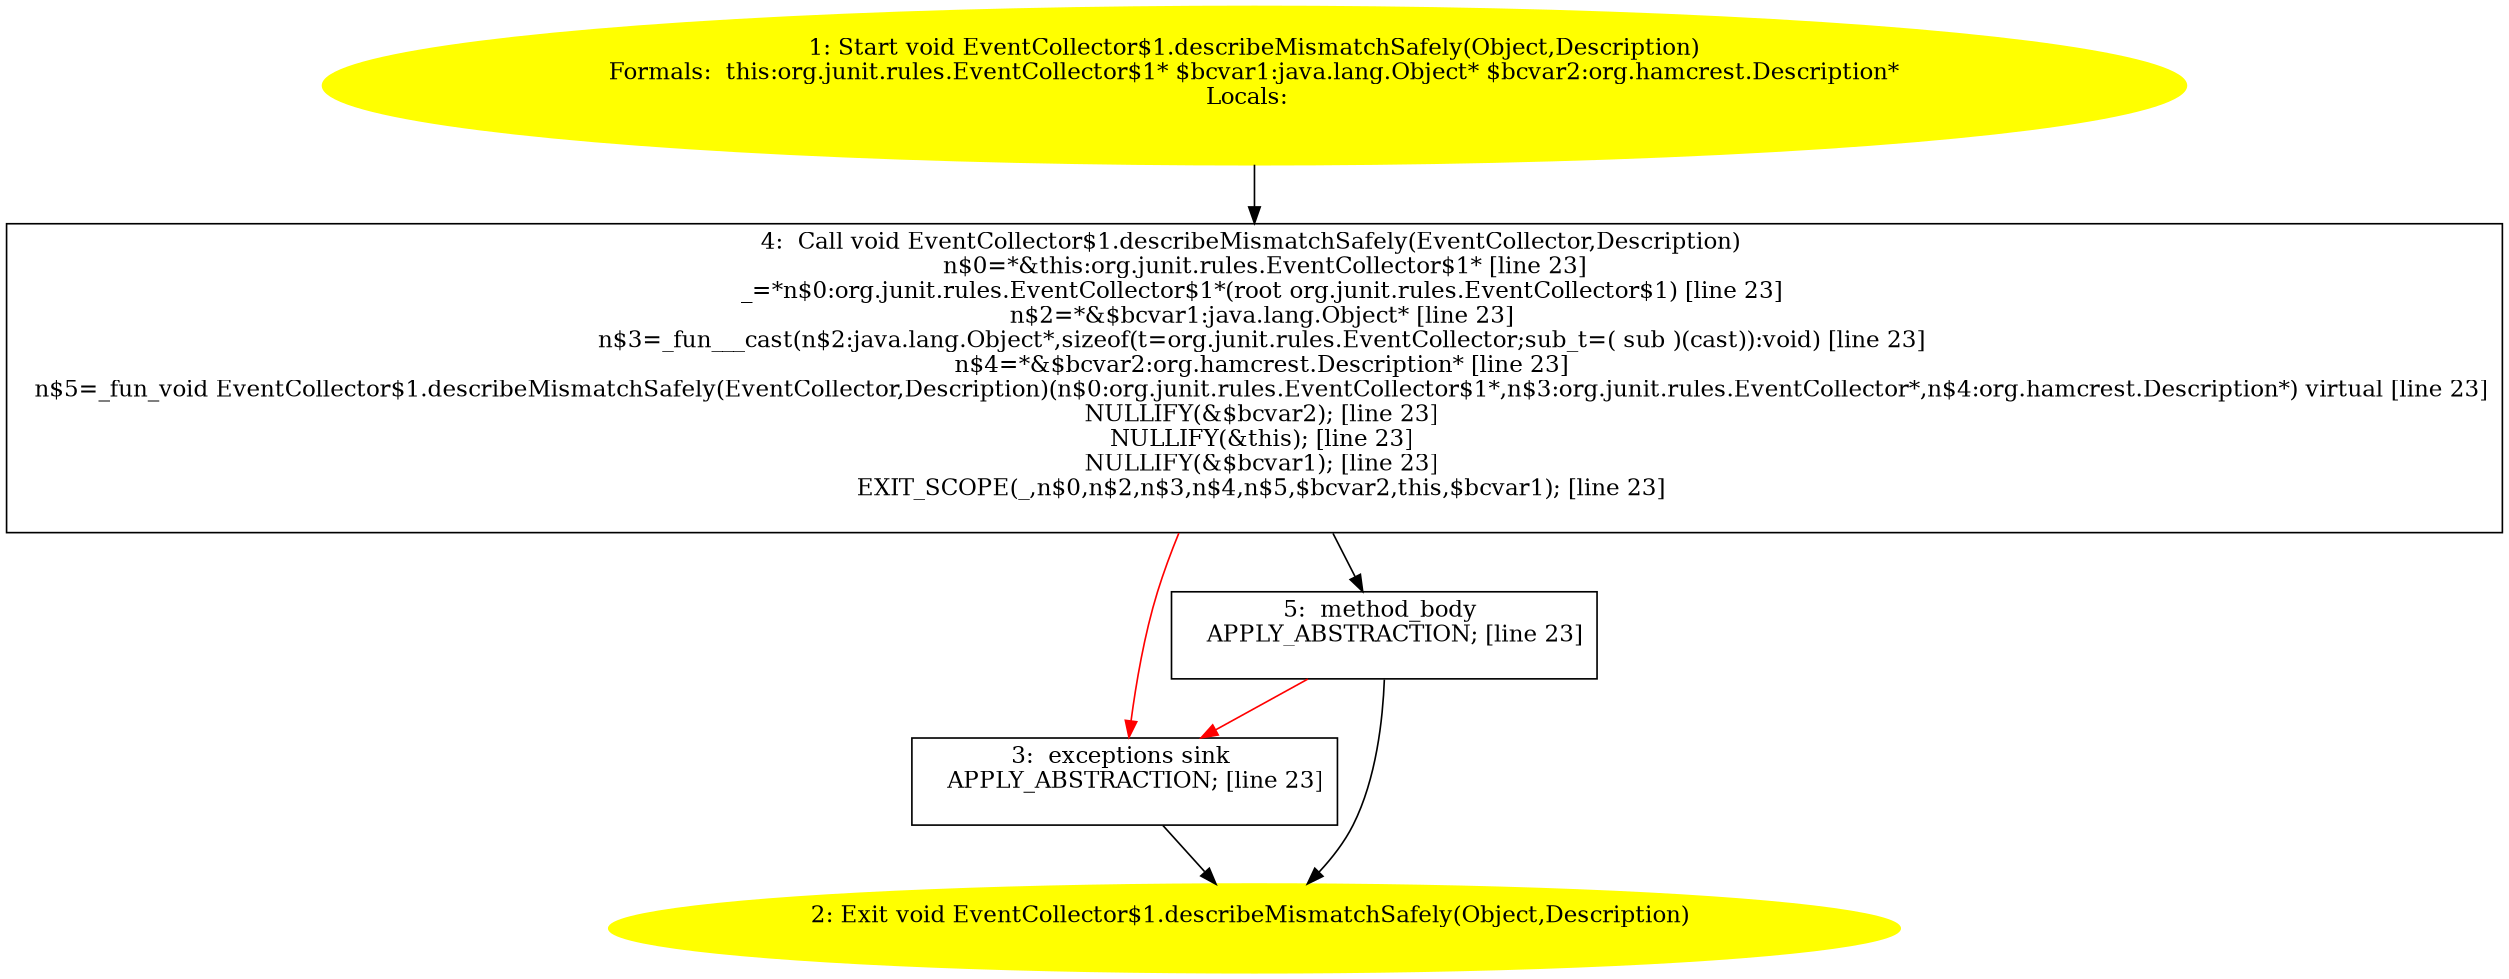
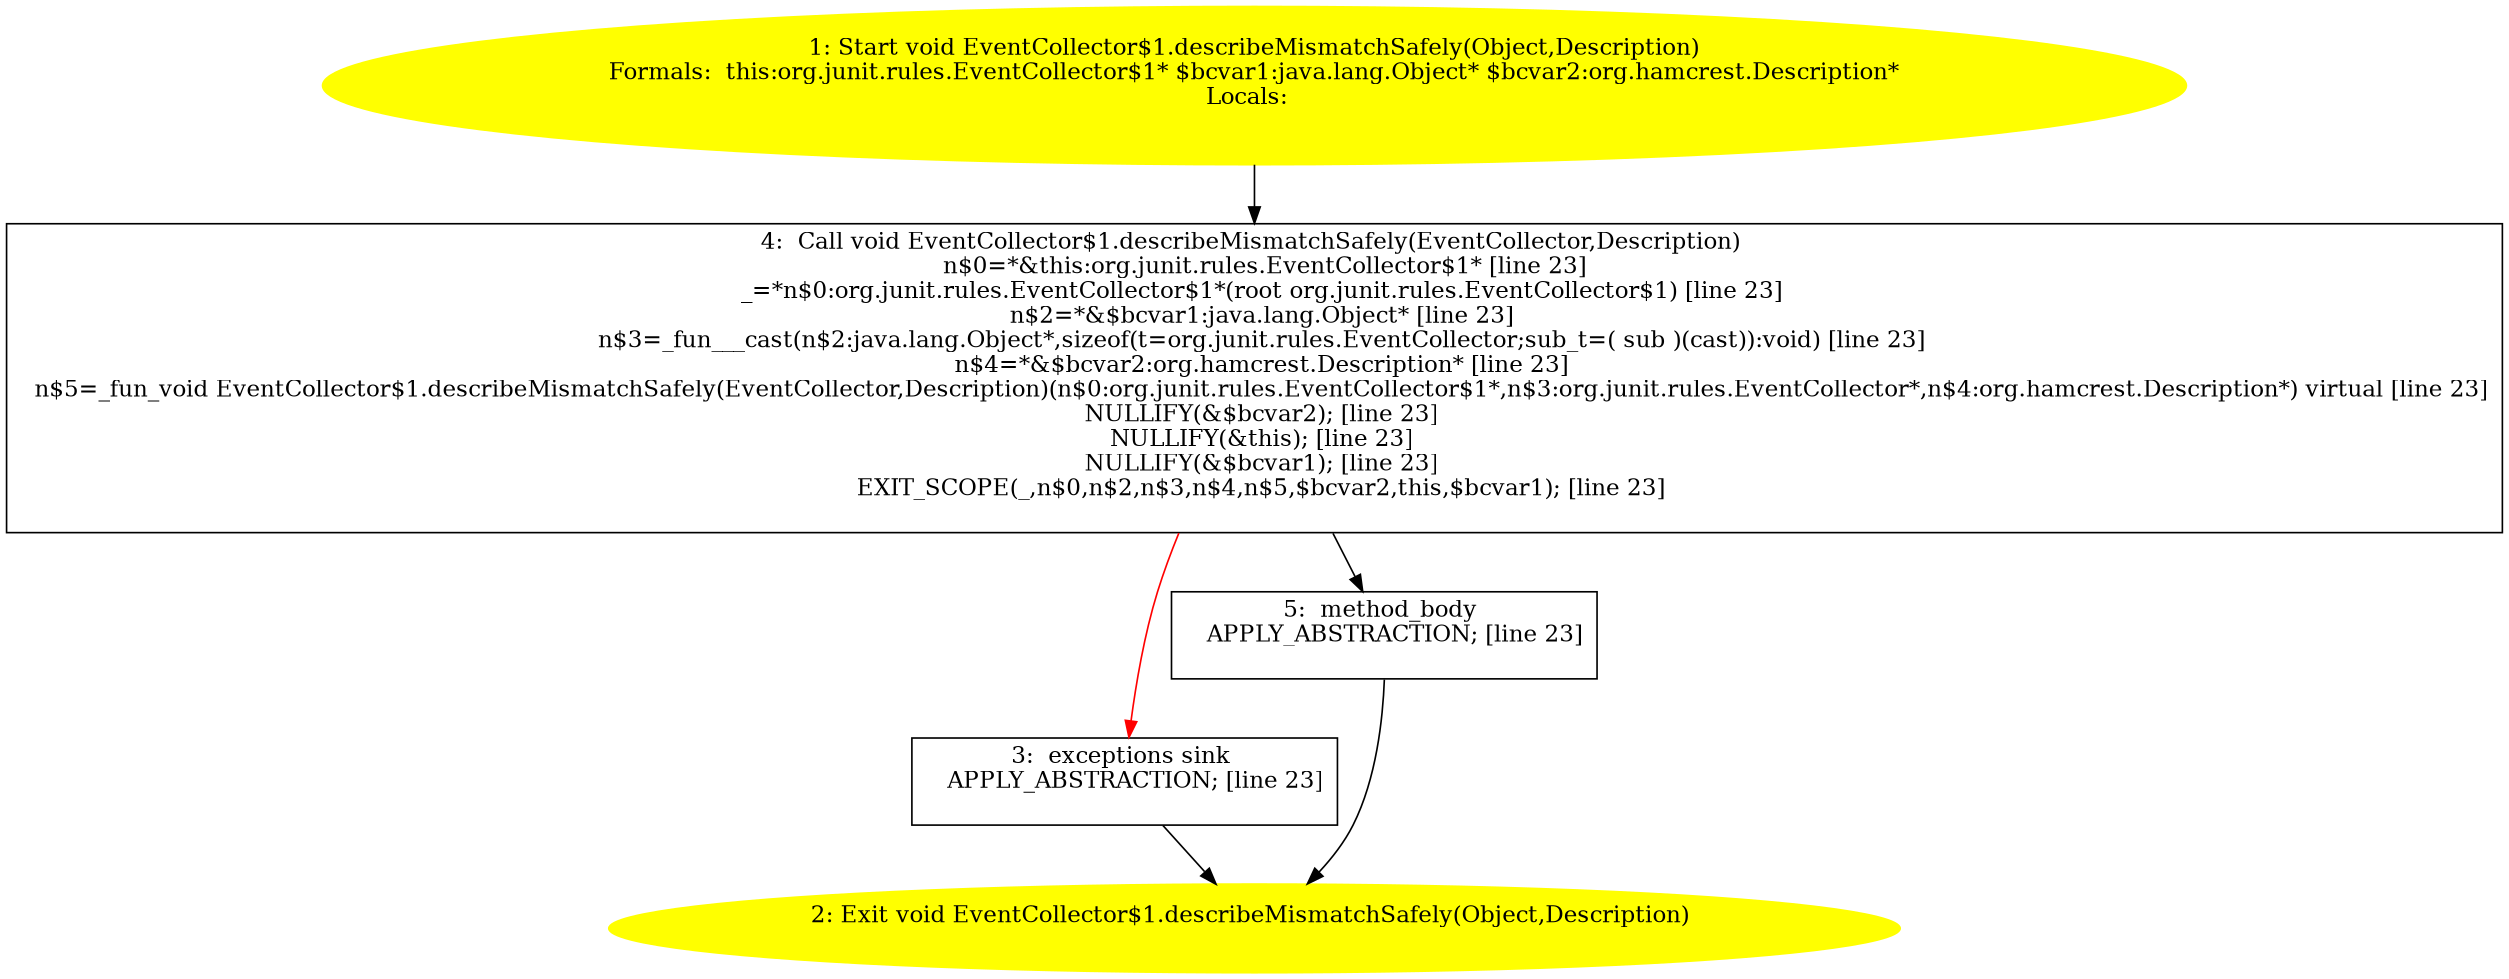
edge "5:  method_body APPLY_ABSTRACTION; [line 23]" -> "3:  exceptions sink APPLY_ABSTRACTION; [line 23]": removed
